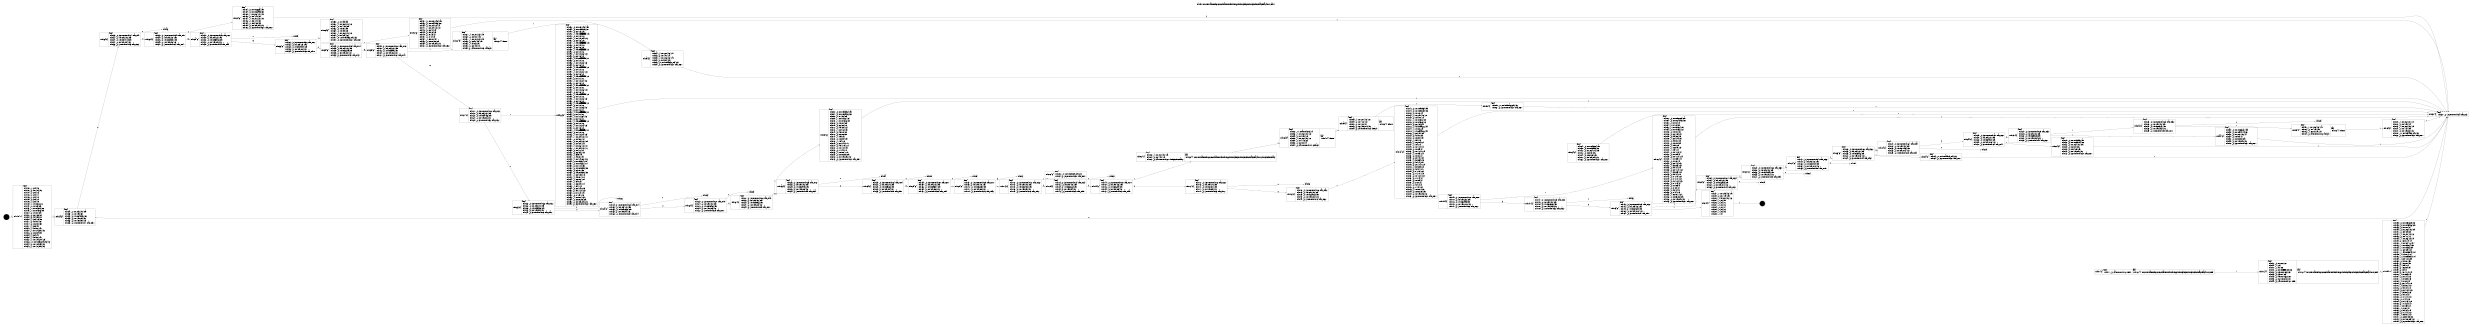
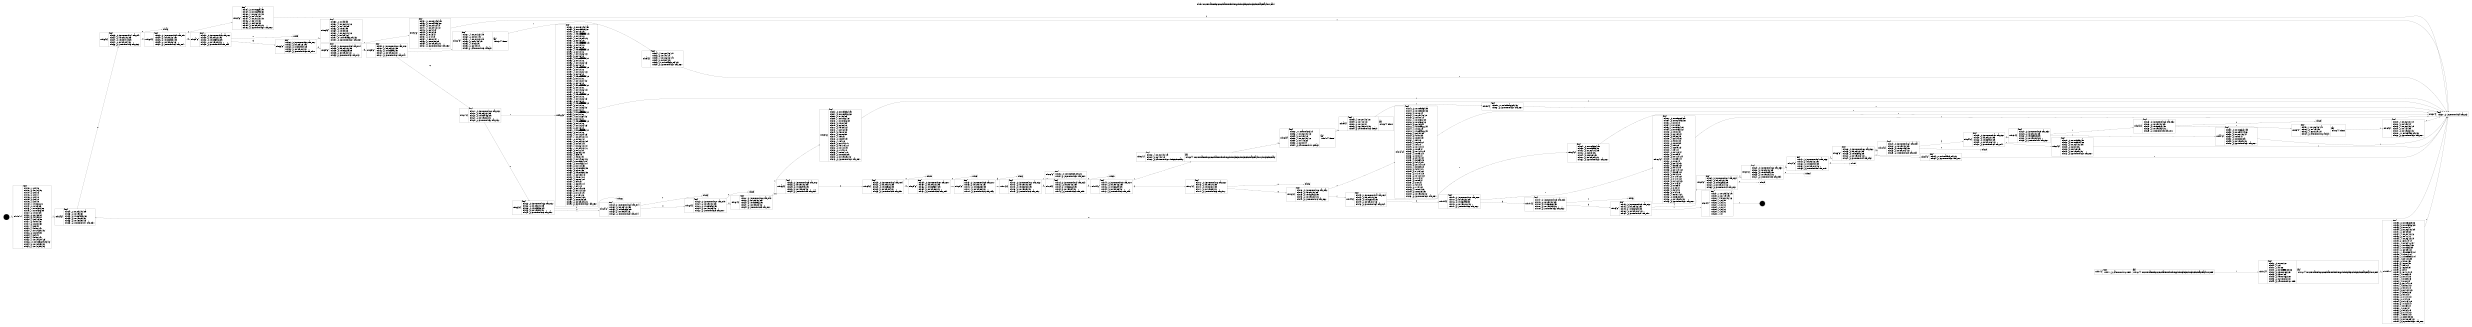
node "0x401f0a": removed
node "0x40179f [28]": added
